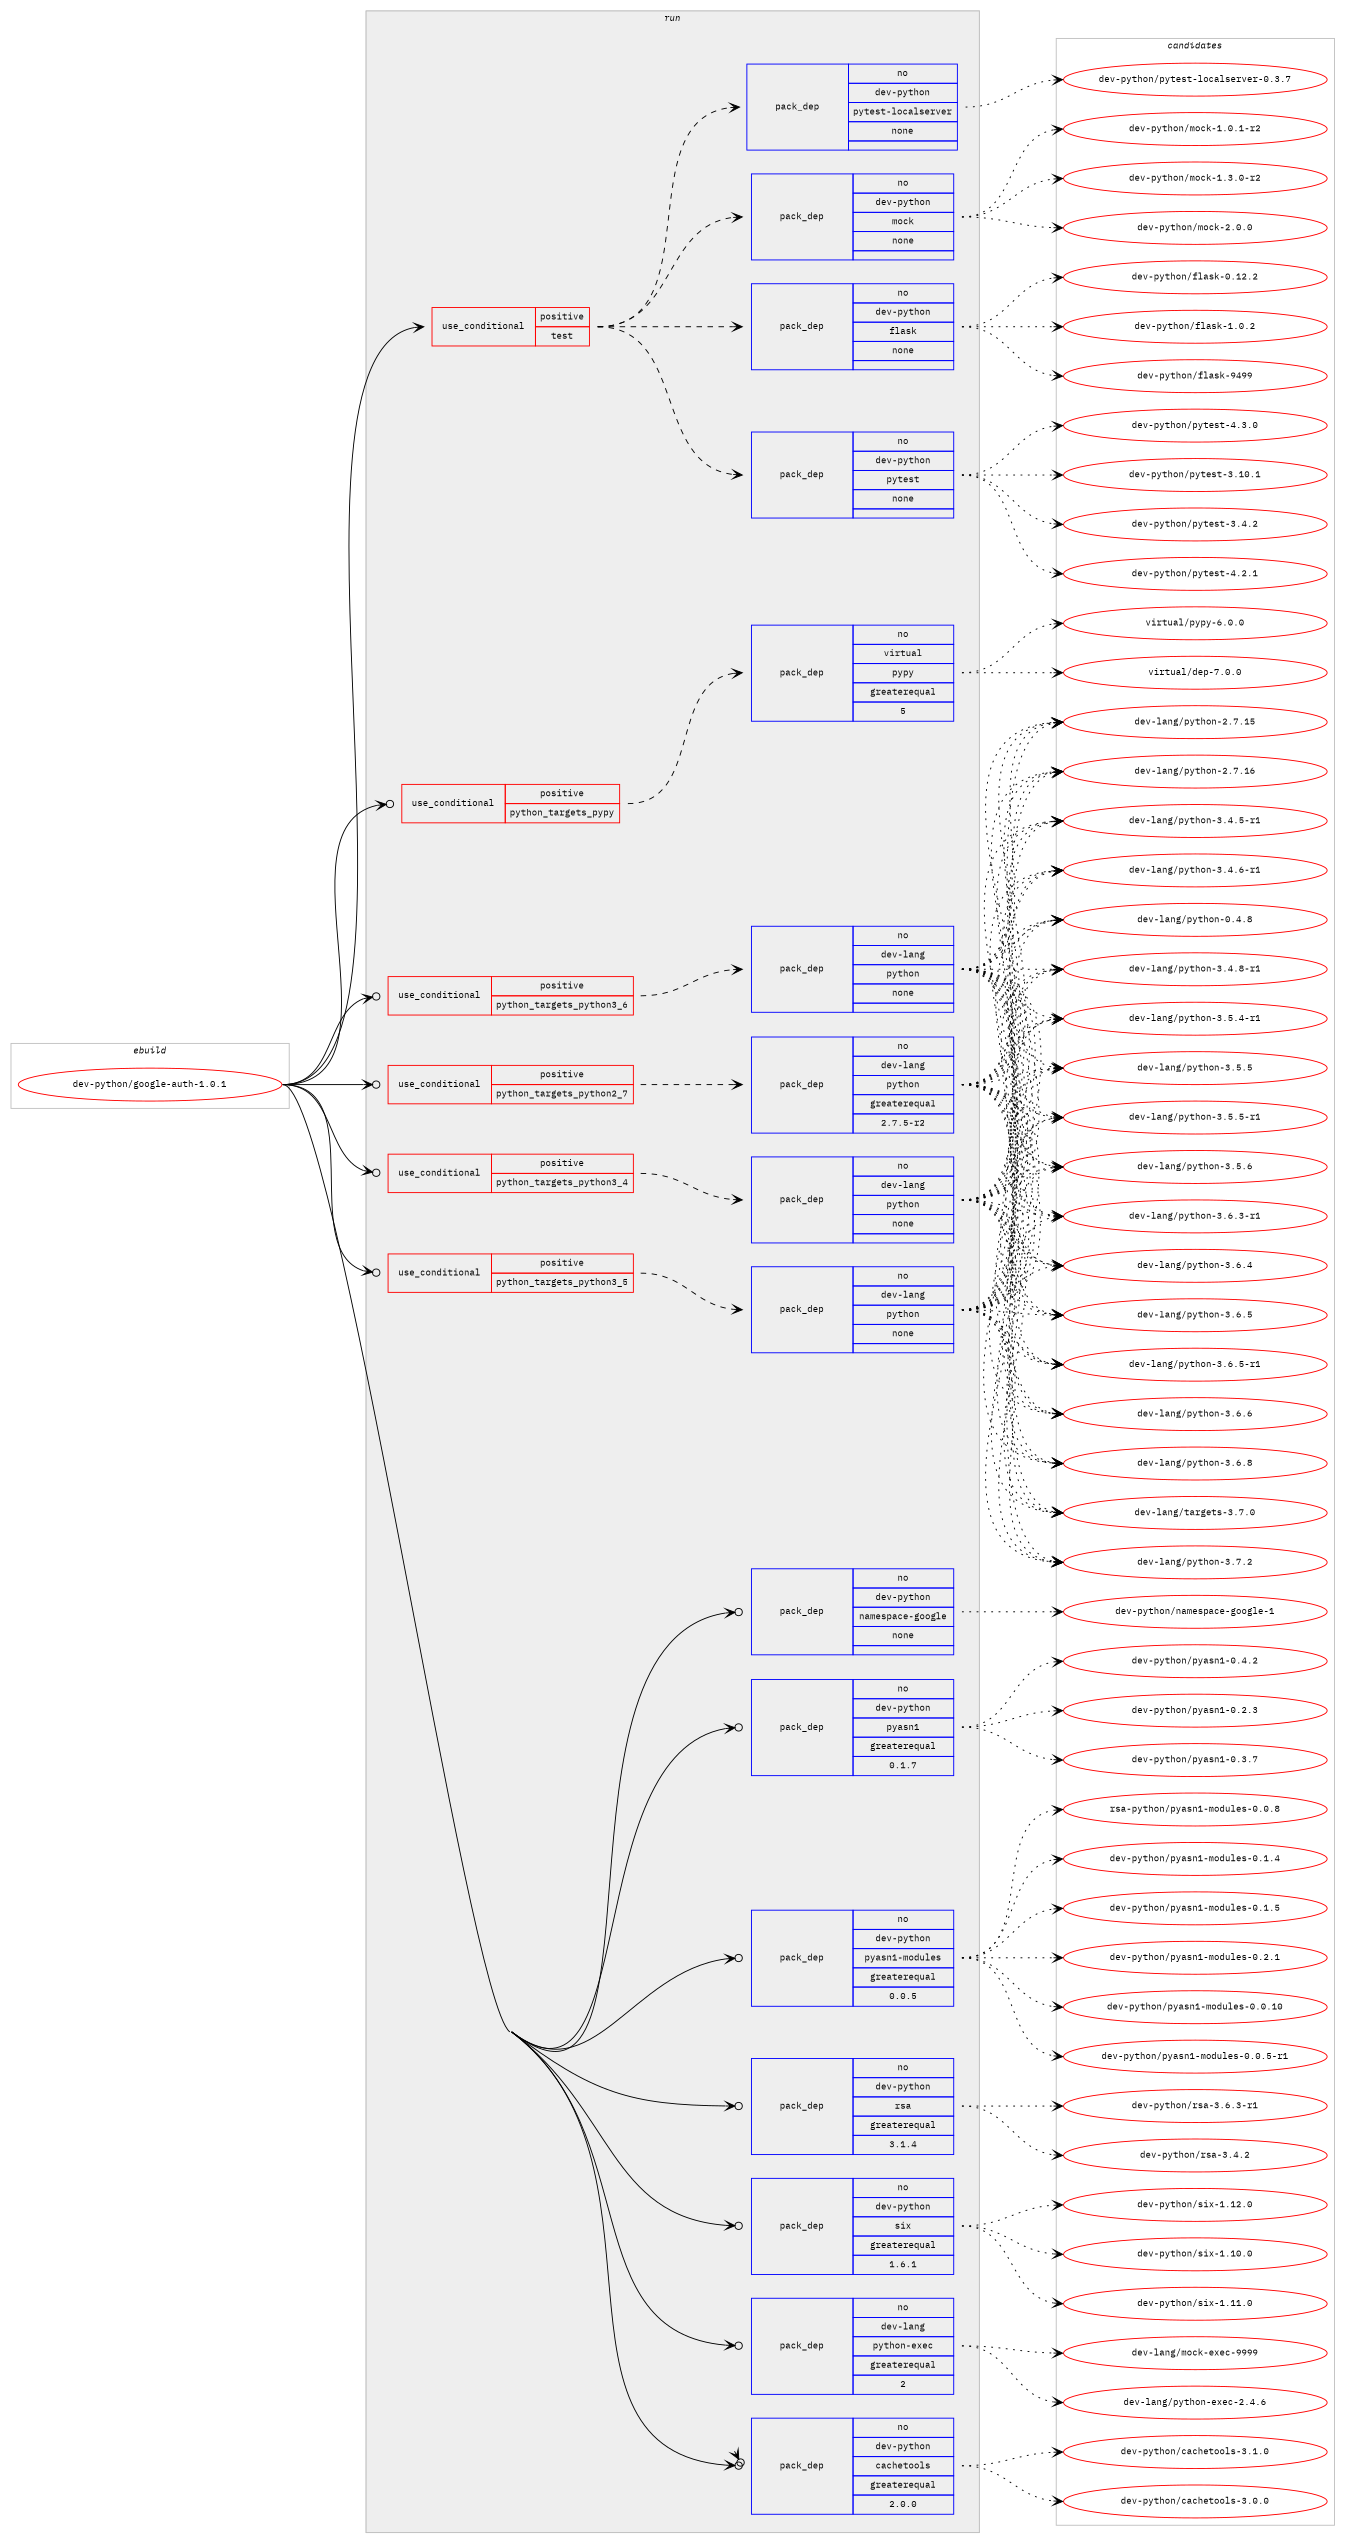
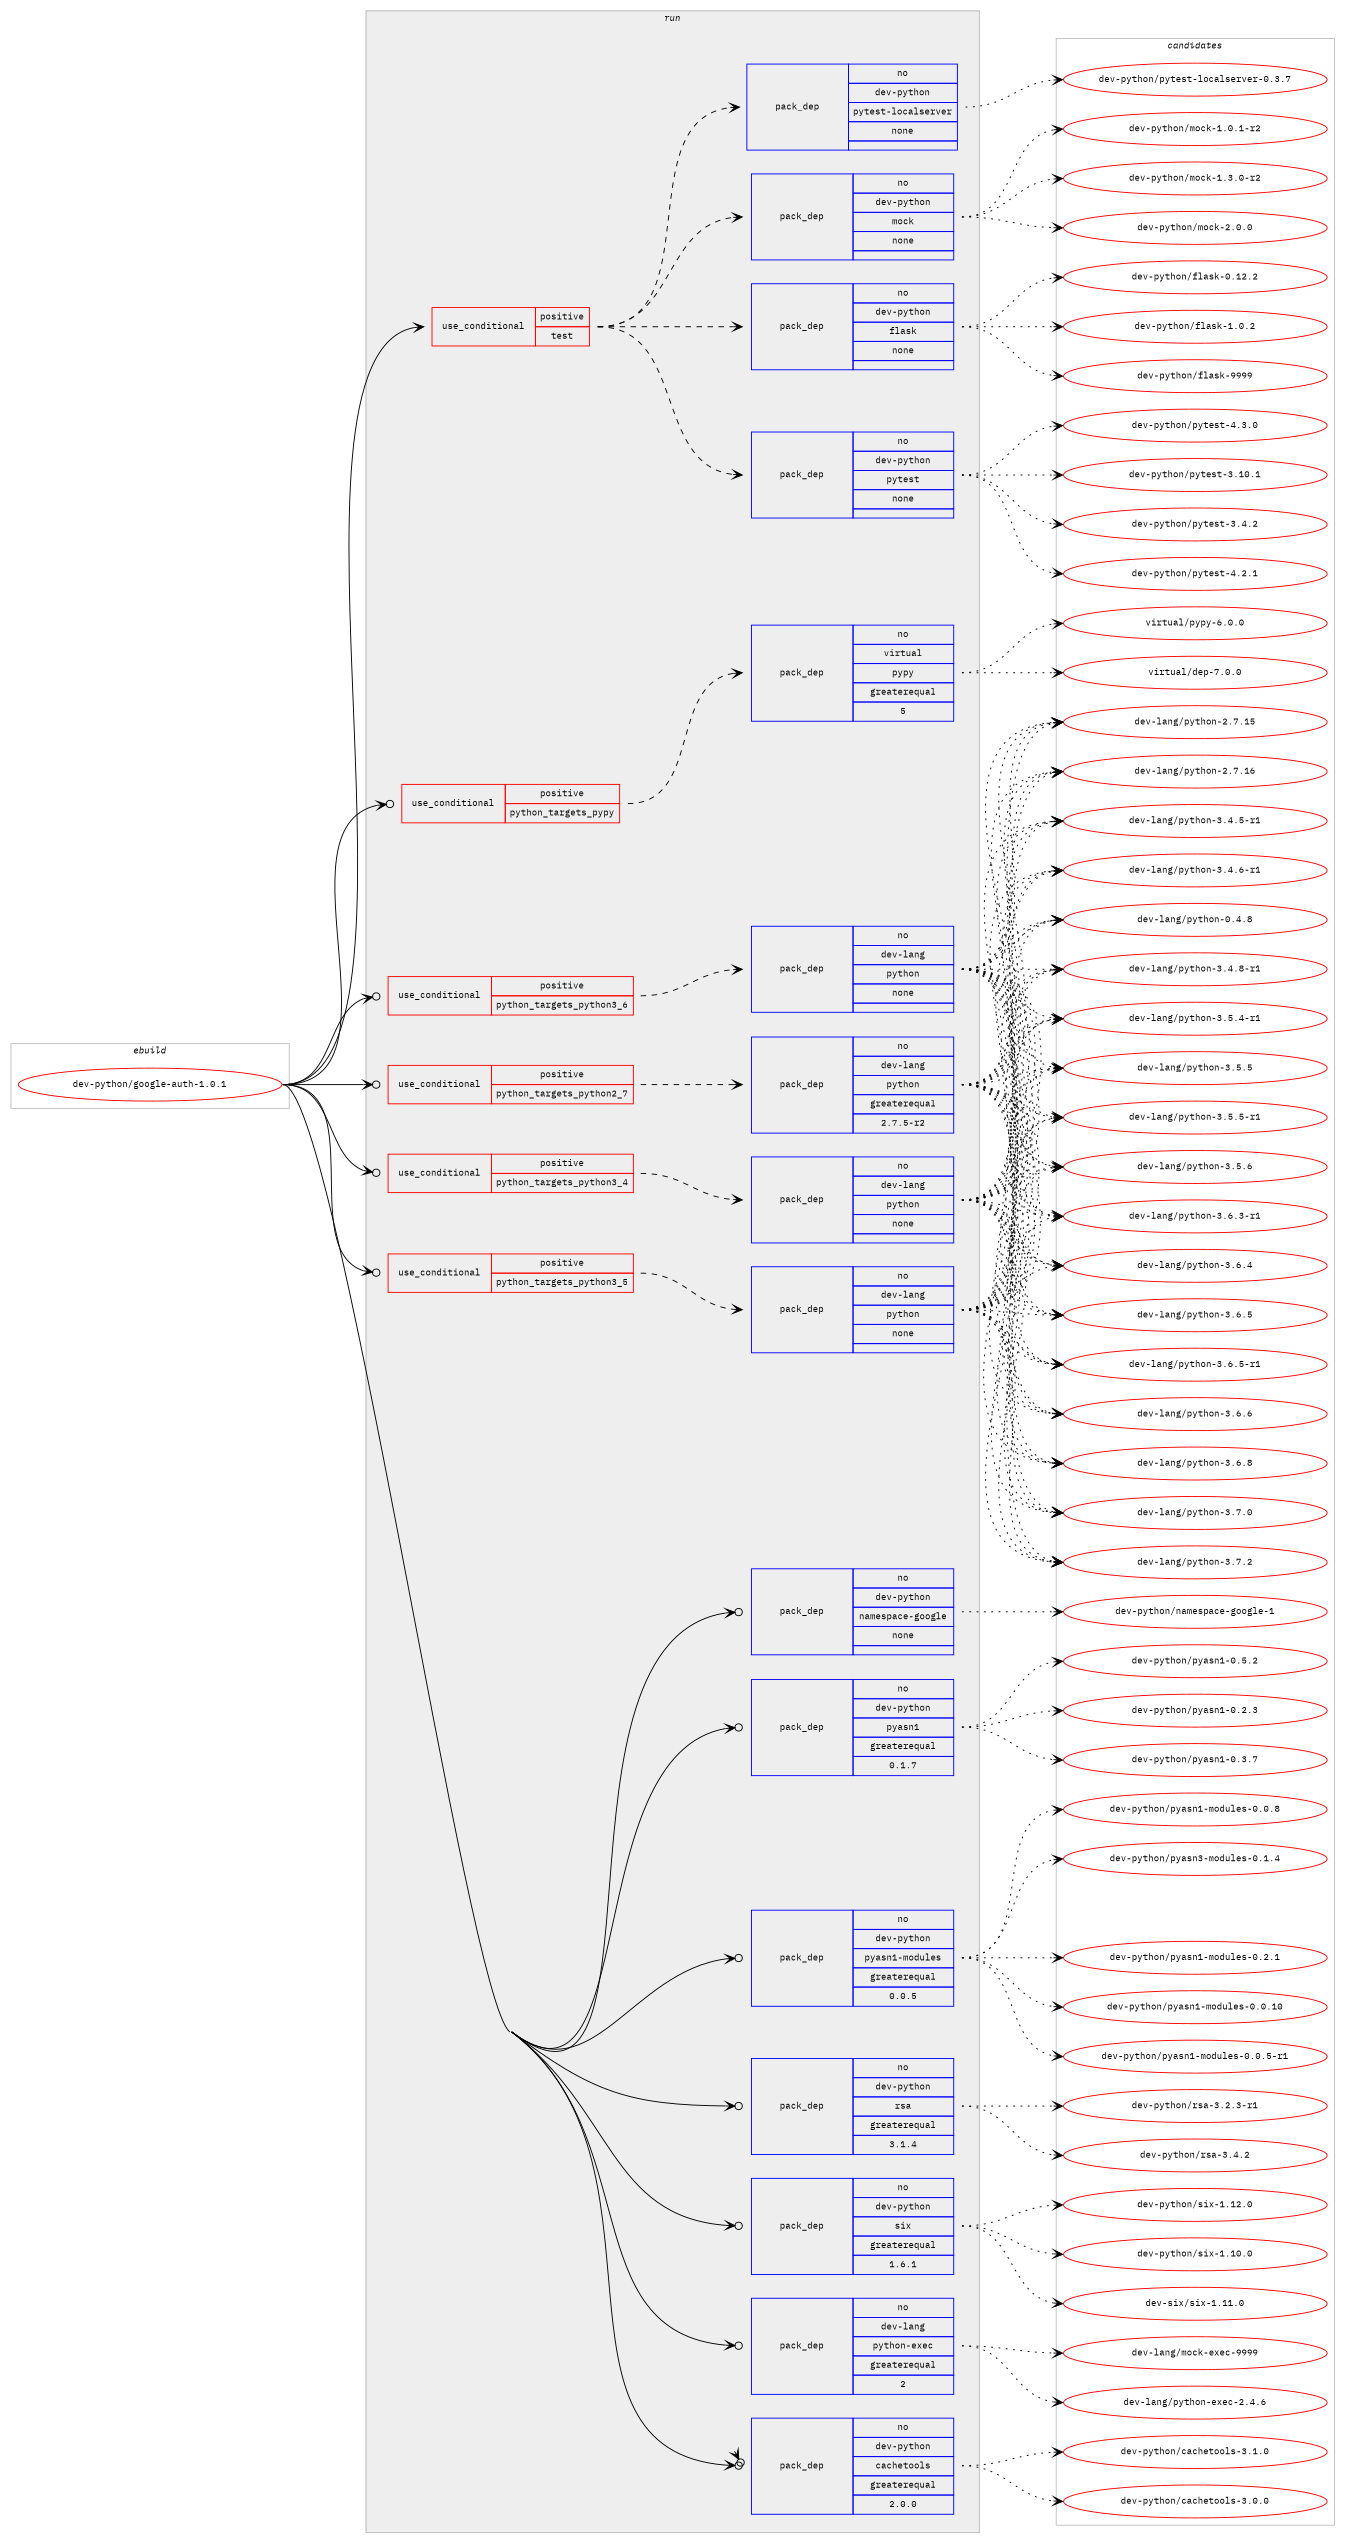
node "dev-python/flask-9499": label "dev-python/flask-9499" -> "dev-python/flask-9999"
node "dev-lang/targets-3.7.0": label "dev-lang/targets-3.7.0" -> "dev-lang/python-3.7.0"
node "dev-python/pyasn1-0.4.2": label "dev-python/pyasn1-0.4.2" -> "dev-python/pyasn1-0.5.2"
node "rsa-python/pyasn1-modules-0.0.8": label "rsa-python/pyasn1-modules-0.0.8" -> "dev-python/pyasn1-modules-0.0.8"
node "dev-python/pyasn1-modules-0.1.4": label "dev-python/pyasn1-modules-0.1.4" -> "dev-python/pyasn3-modules-0.1.4"
node "dev-python/pyasn1-modules-0.1.5": removed
node "dev-python/rsa-3.6.3-r1": label "dev-python/rsa-3.6.3-r1" -> "dev-python/rsa-3.2.3-r1"
node "dev-python/six-1.11.0": label "dev-python/six-1.11.0" -> "dev-six/six-1.11.0"
